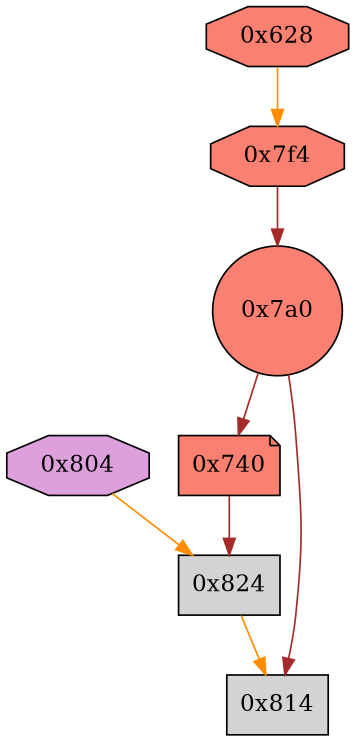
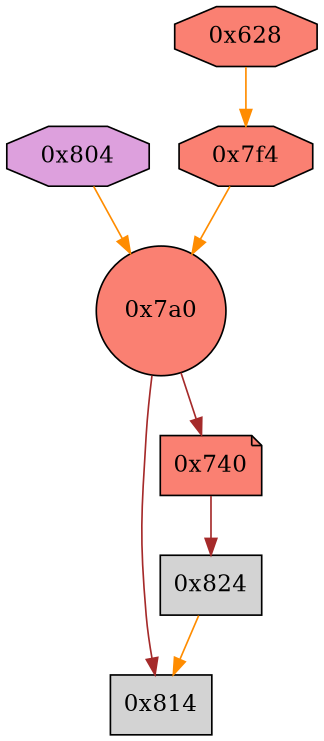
edge "0x7f4" -> "0x7a0": color brown -> darkorange
edge "0x804" -> "0x824": now "0x804" -> "0x7a0"
